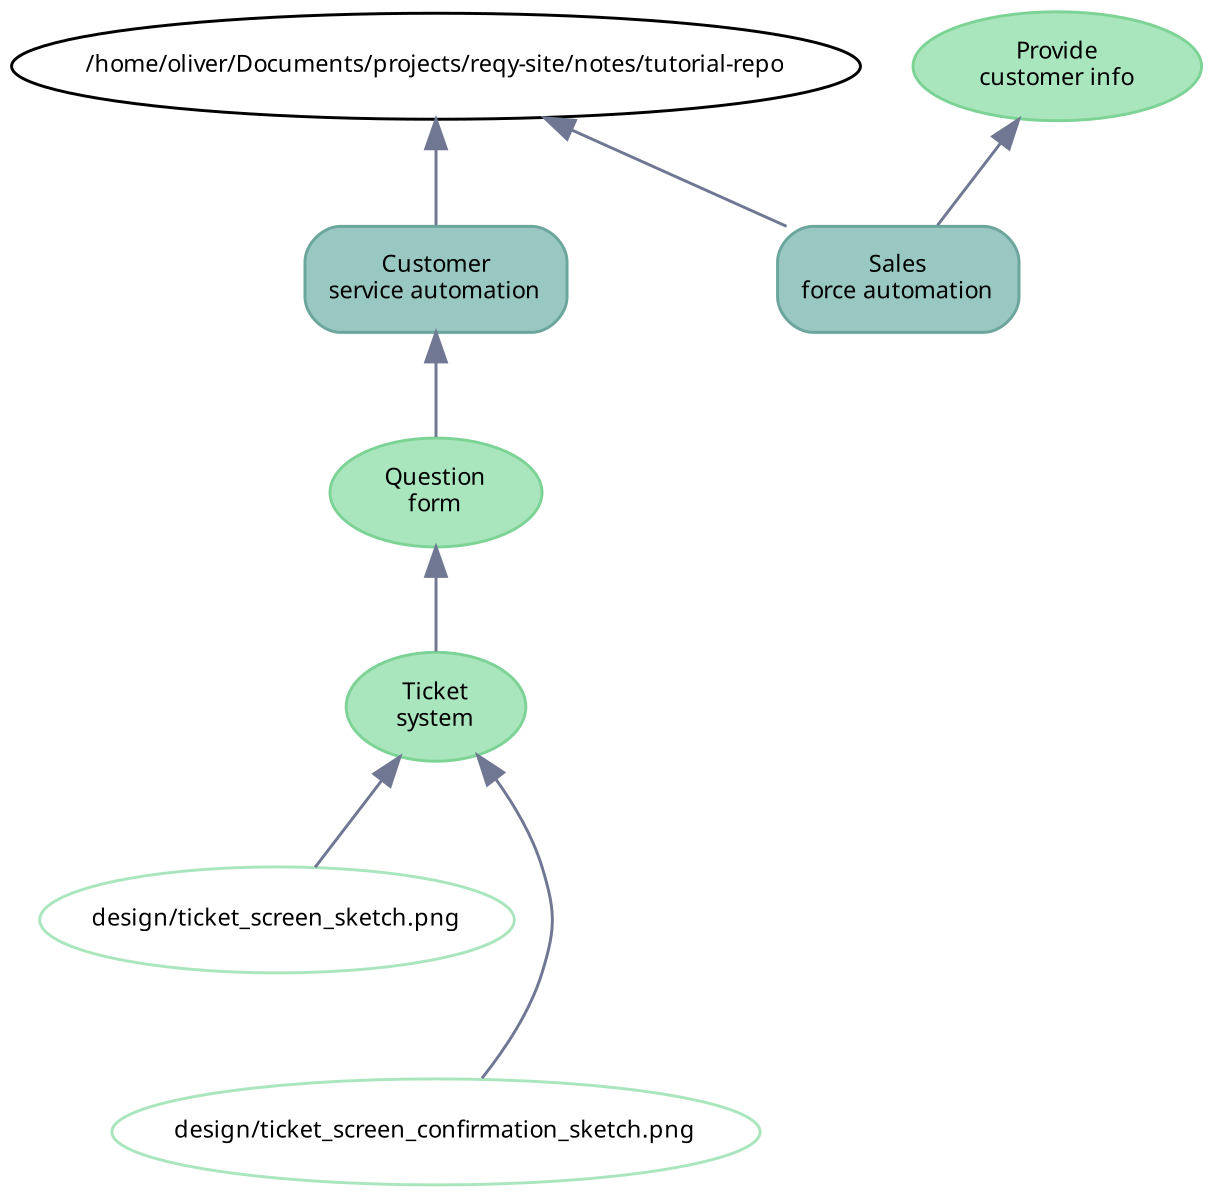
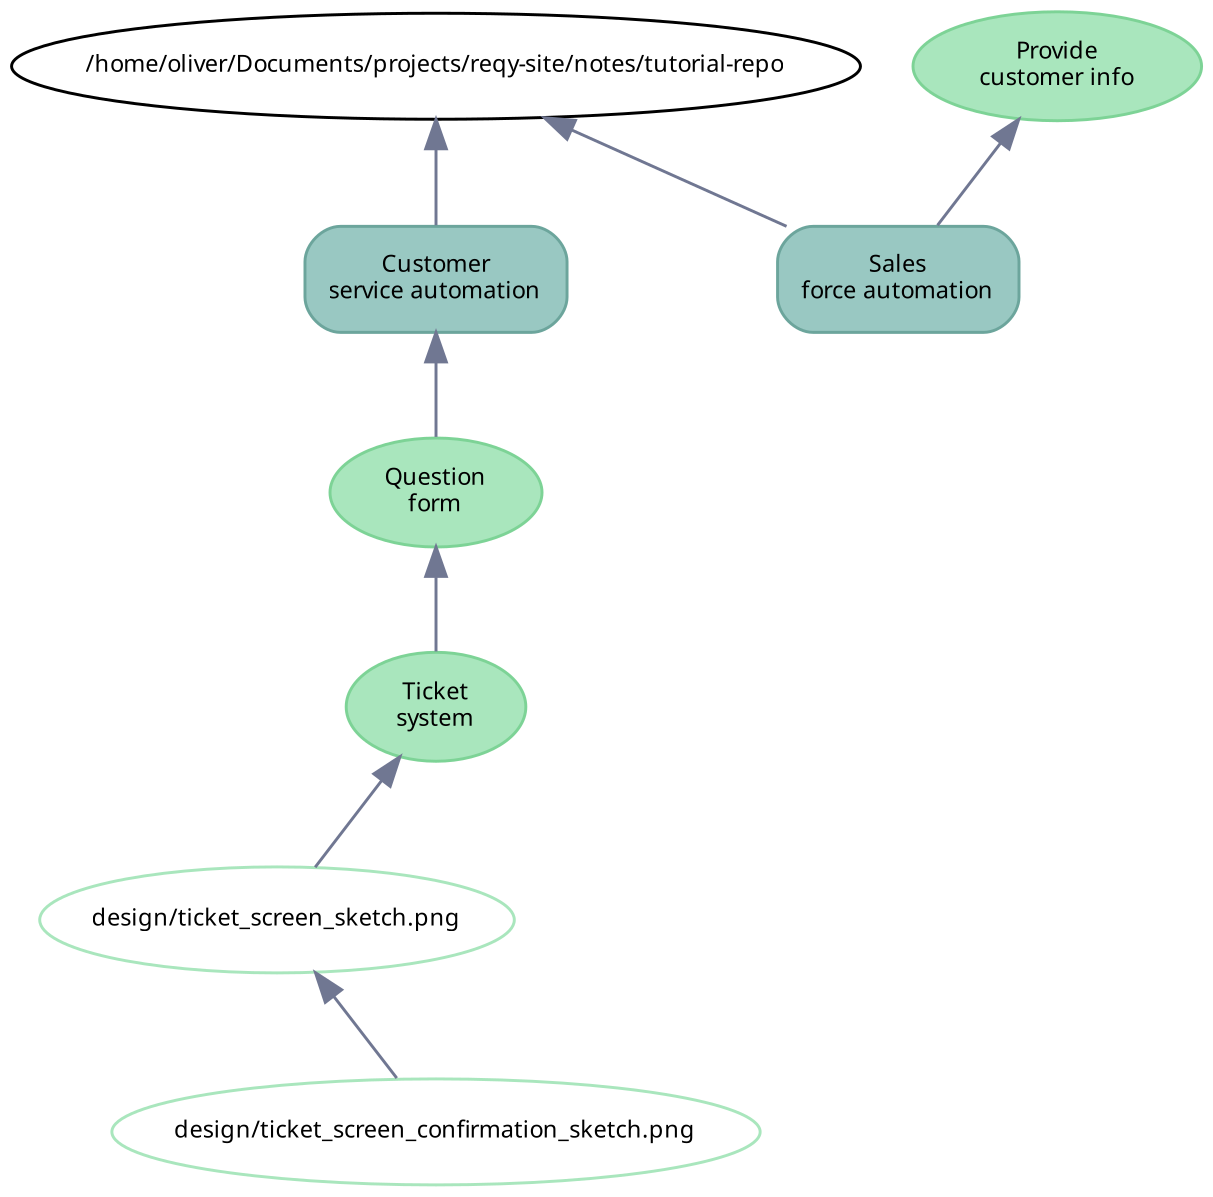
edge "design/ticket_screen_confirmation_sketch.png" -> "Ticket system": now "design/ticket_screen_confirmation_sketch.png" -> "design/ticket_screen_sketch.png"
